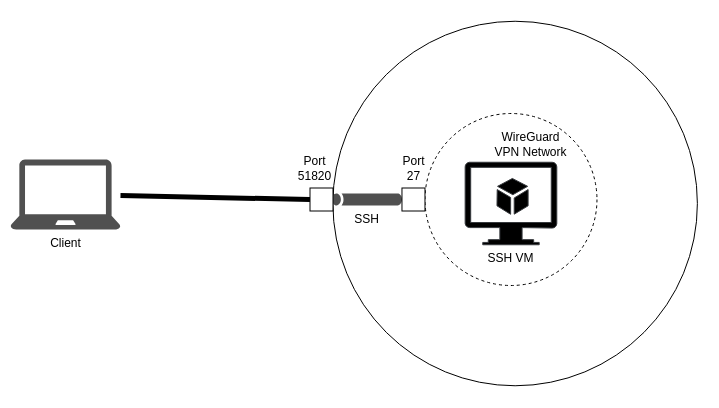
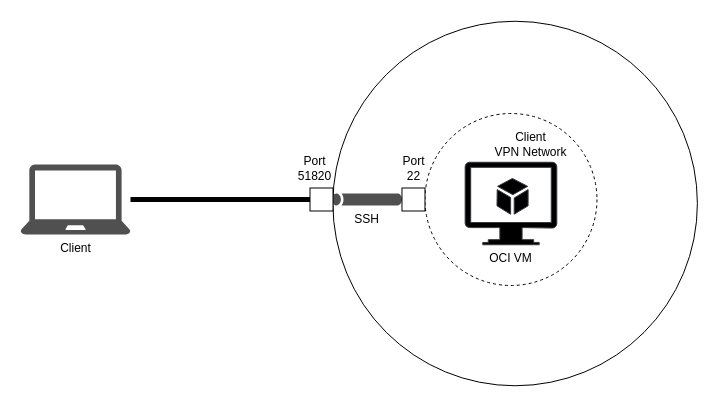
node "WireGuard VPN Network": label "WireGuard VPN Network" -> "Client VPN Network"
node "Port 27": label "Port 27" -> "Port 22"
node "Client": moved (66, 195) -> (76, 200)
node "SSH VM": label "SSH VM" -> "OCI VM"
